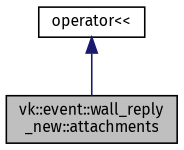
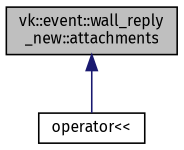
edge "vk::event::wall_reply _new::attachments" -> "operator<<": reversed
